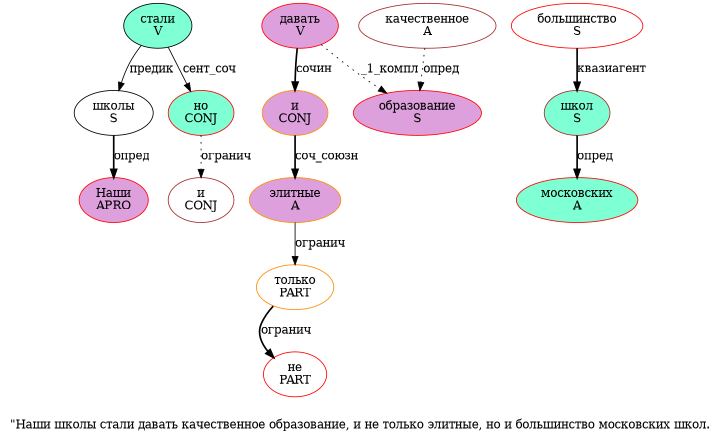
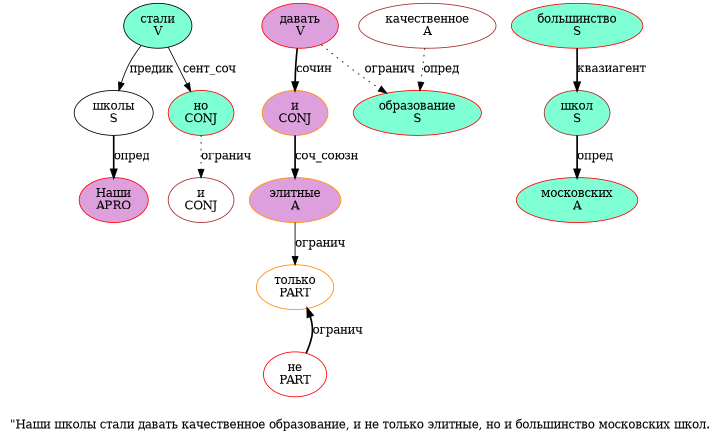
node "большинство S": fillcolor white -> aquamarine
edge "давать V" -> "образование S": label "_1_компл" -> "огранич"
node "образование S": fillcolor plum -> aquamarine
edge "только PART" -> "не PART": reversed
